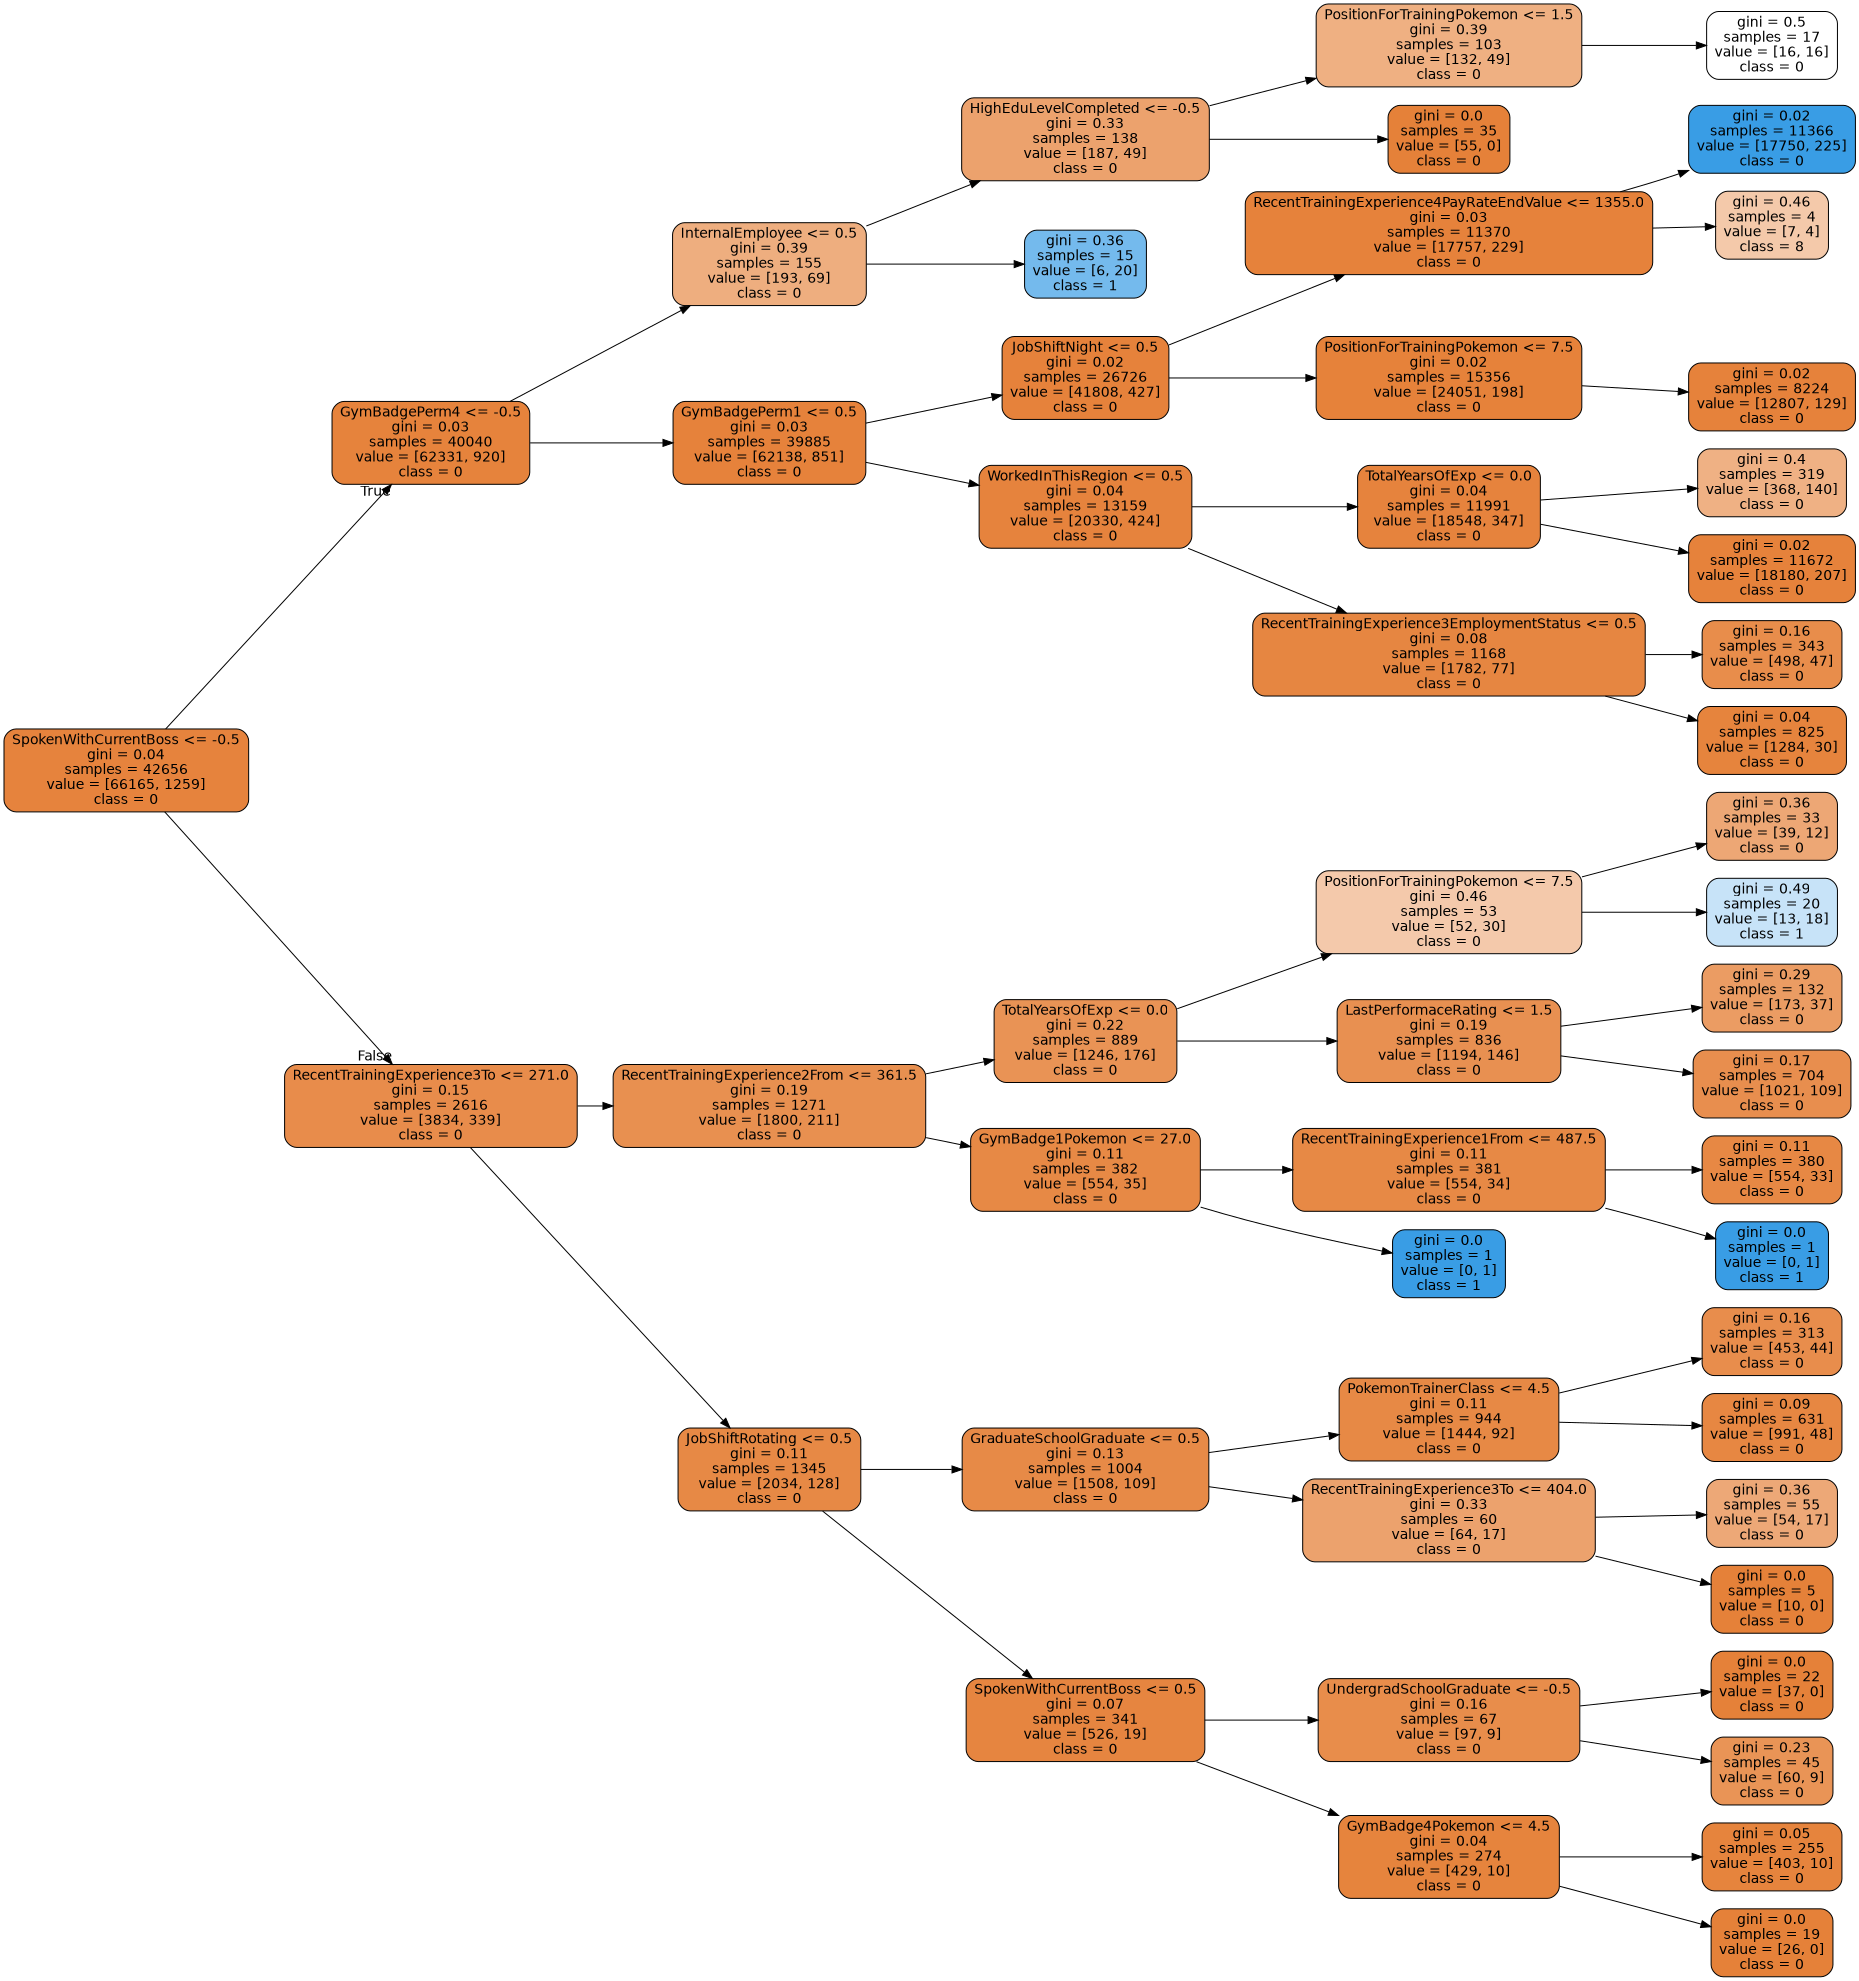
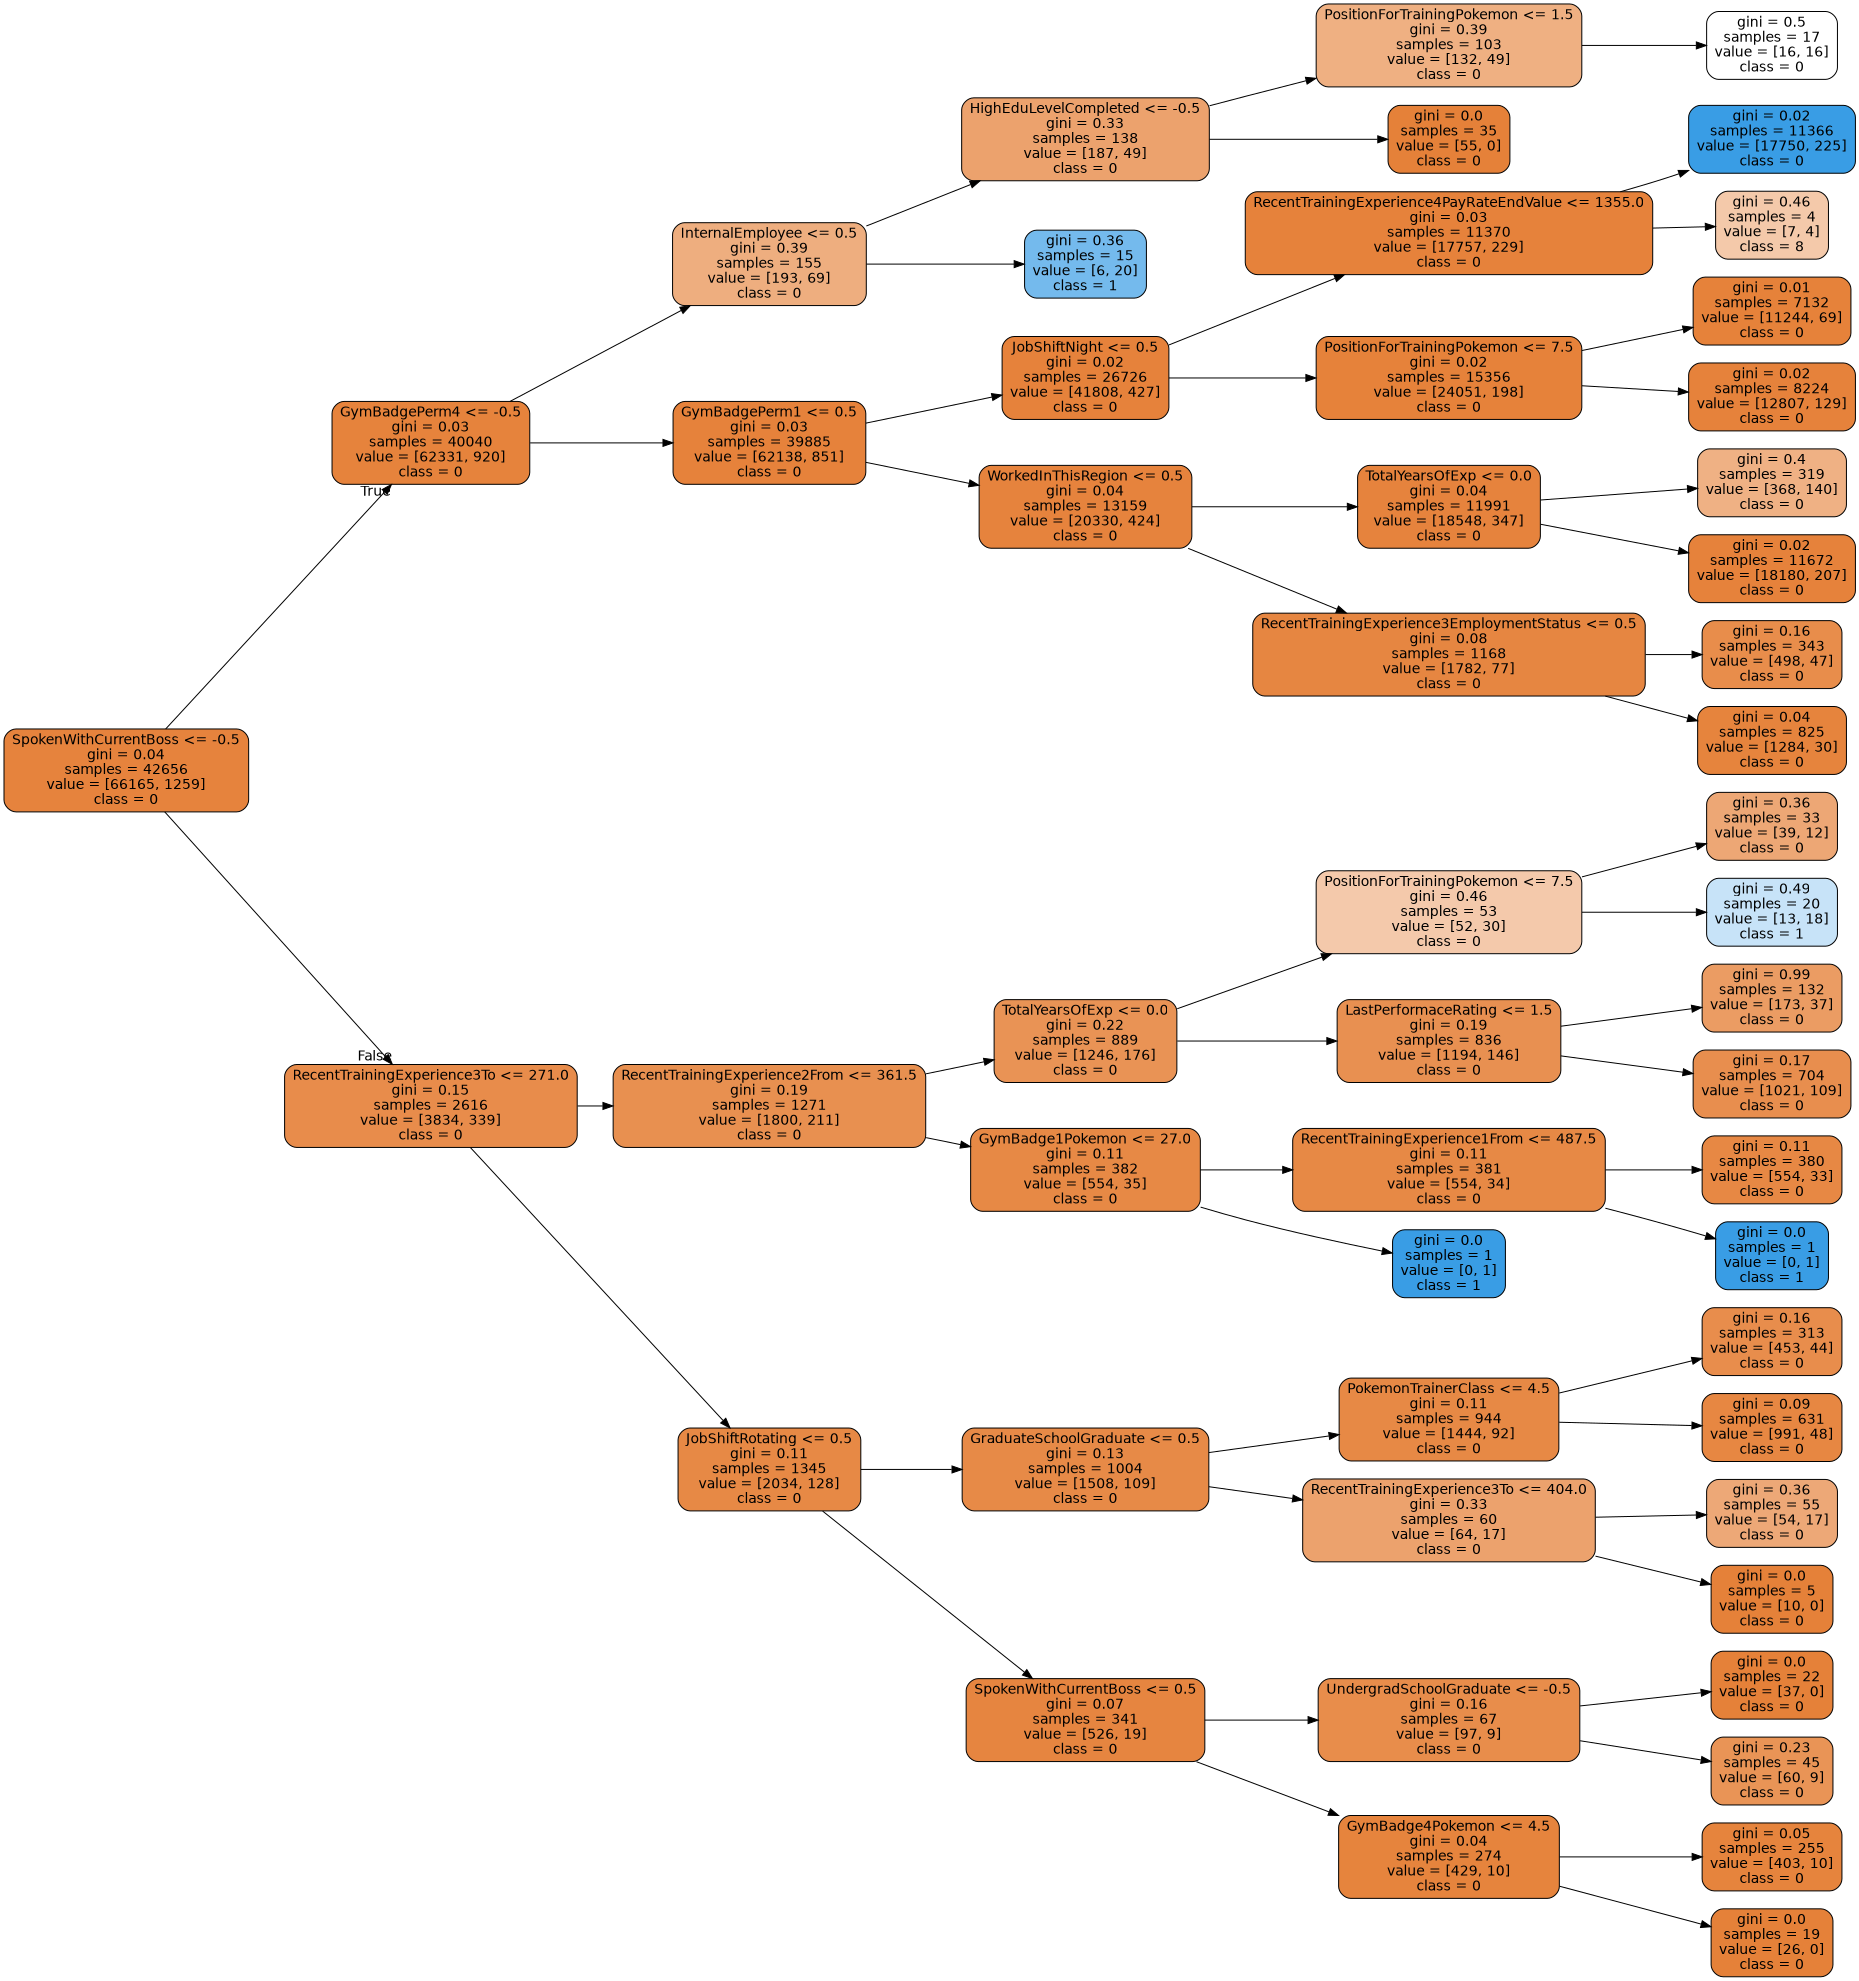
node "gini = 0.01 samples = 7132 value = [11244, 69] class = 0": added
node "gini = 0.29 samples = 132 value = [173, 37] class = 0": label "gini = 0.29 samples = 132 value = [173, 37] class = 0" -> "gini = 0.99 samples = 132 value = [173, 37] class = 0"
